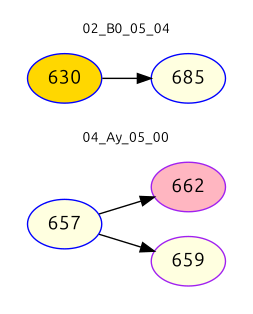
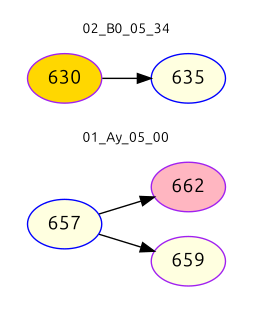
cluster "02_B0_05_04": label "02_B0_05_04" -> "02_B0_05_34"
node "630": color blue -> purple
node "685": label "685" -> "635"
cluster "04_Ay_05_00": label "04_Ay_05_00" -> "01_Ay_05_00"
